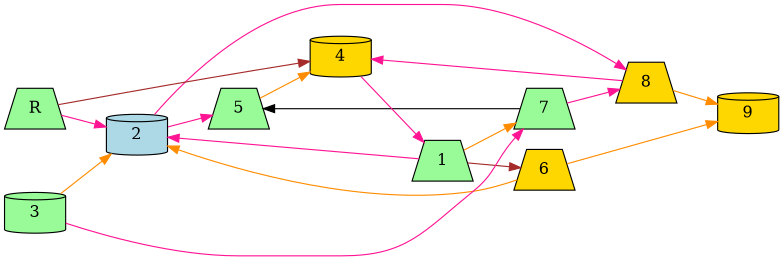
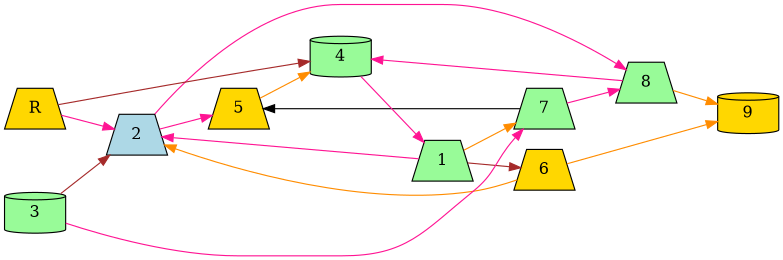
node "4": fillcolor gold -> palegreen
node "8": fillcolor gold -> palegreen
node "R": fillcolor palegreen -> gold
node "5": fillcolor palegreen -> gold
node "2": shape cylinder -> trapezium
edge "3" -> "2": color darkorange -> brown
